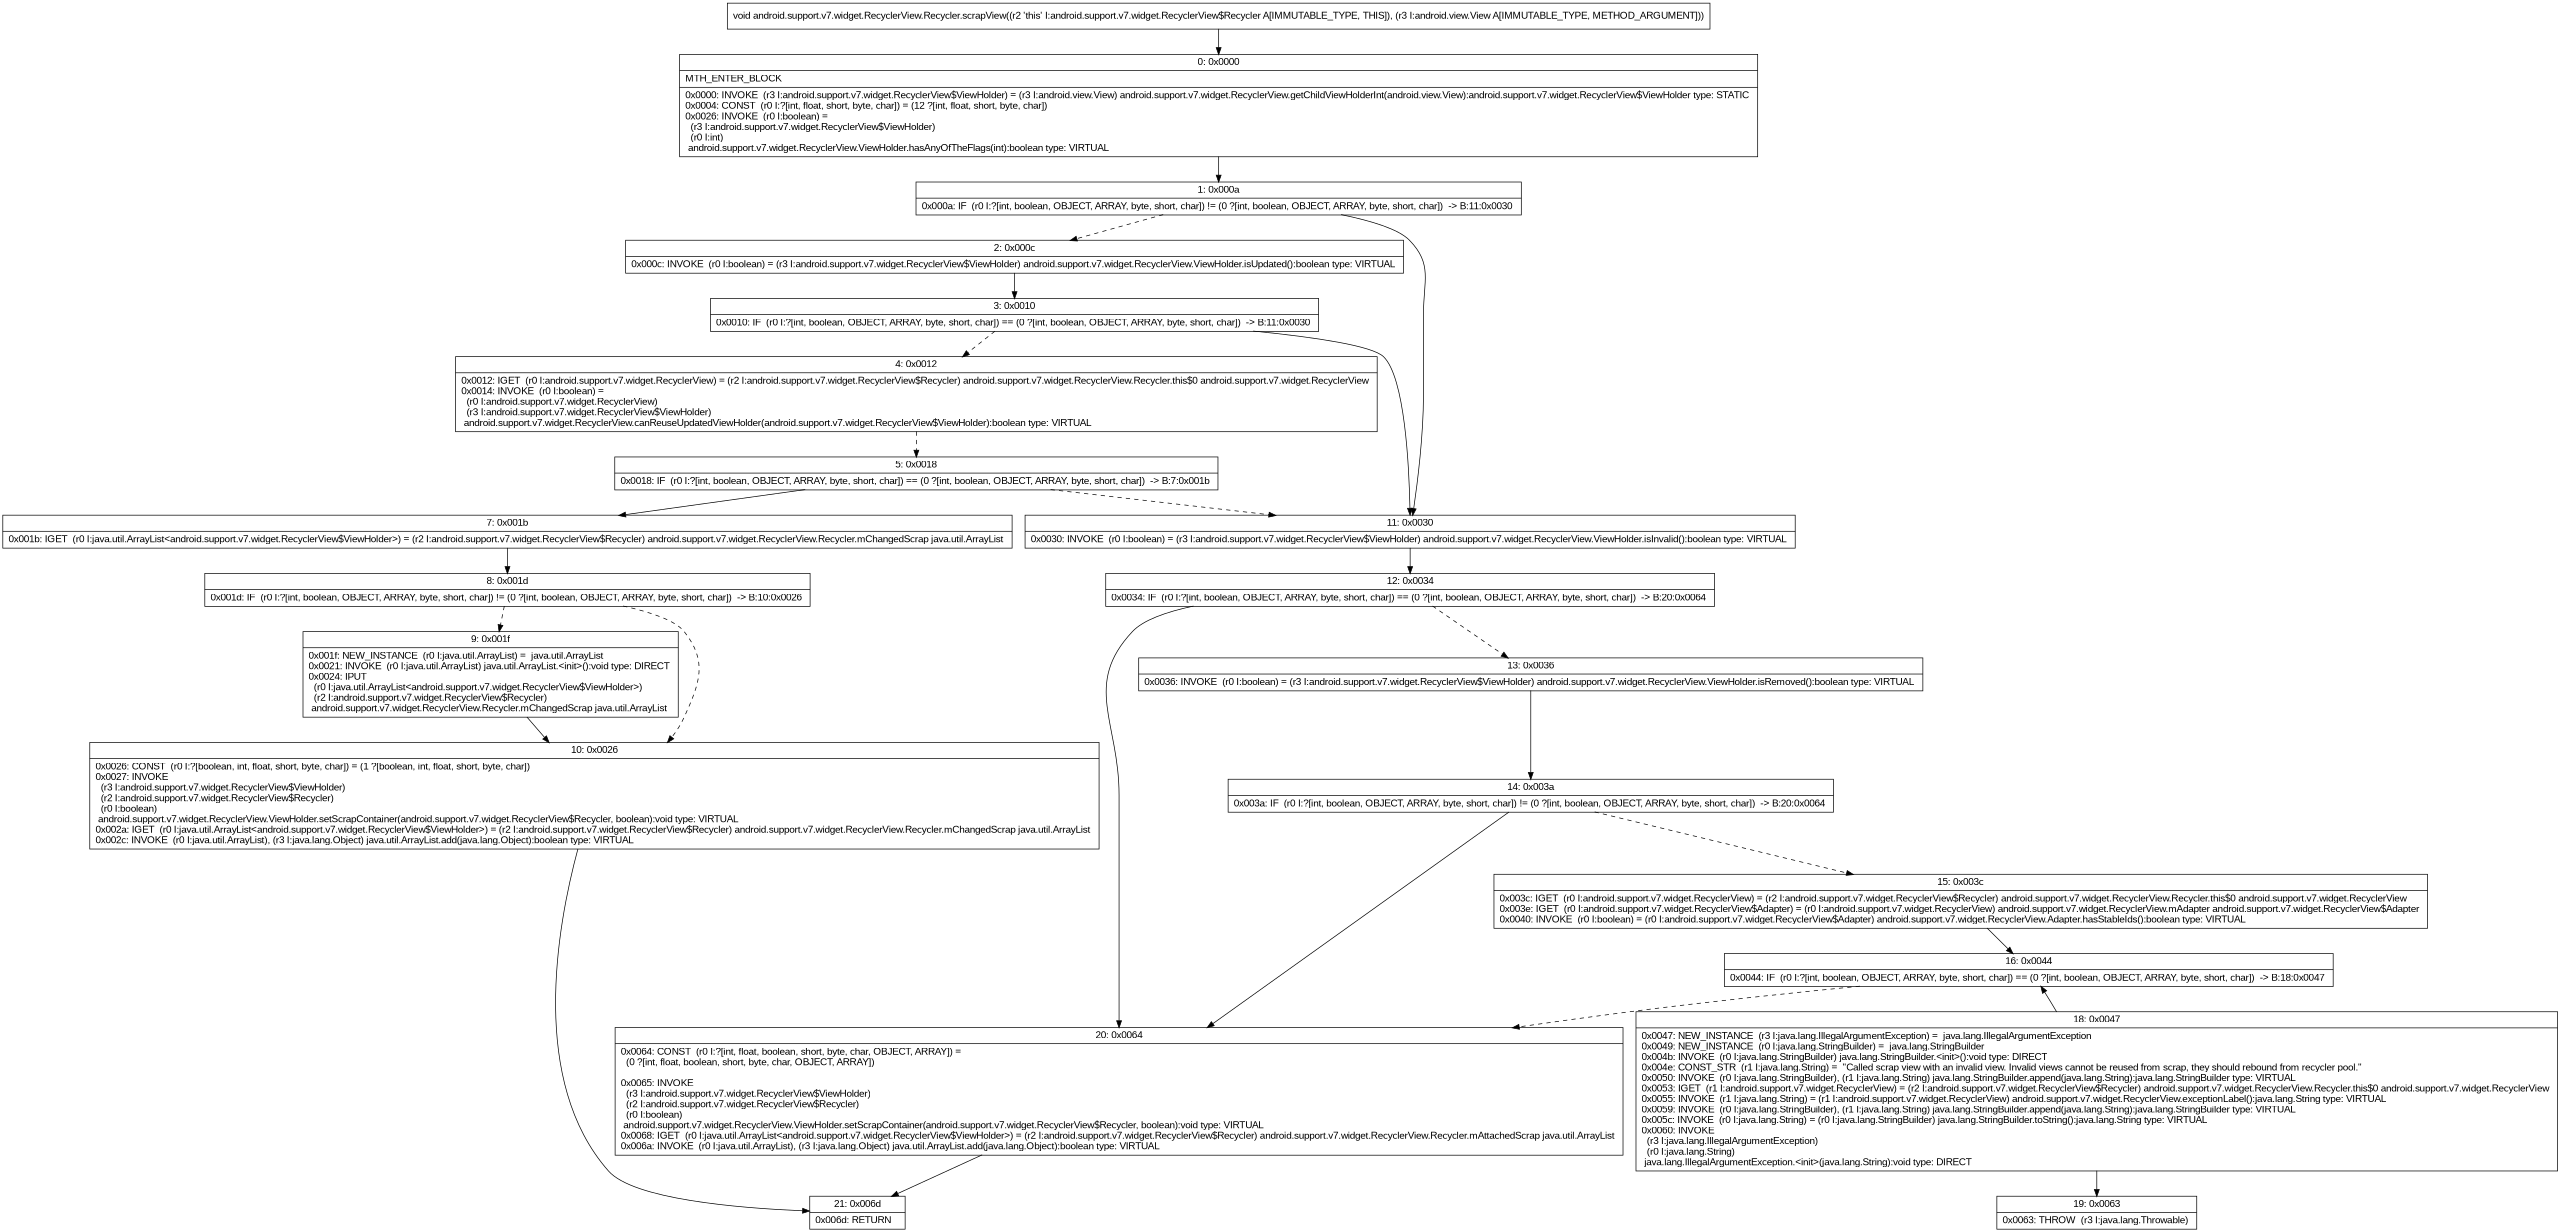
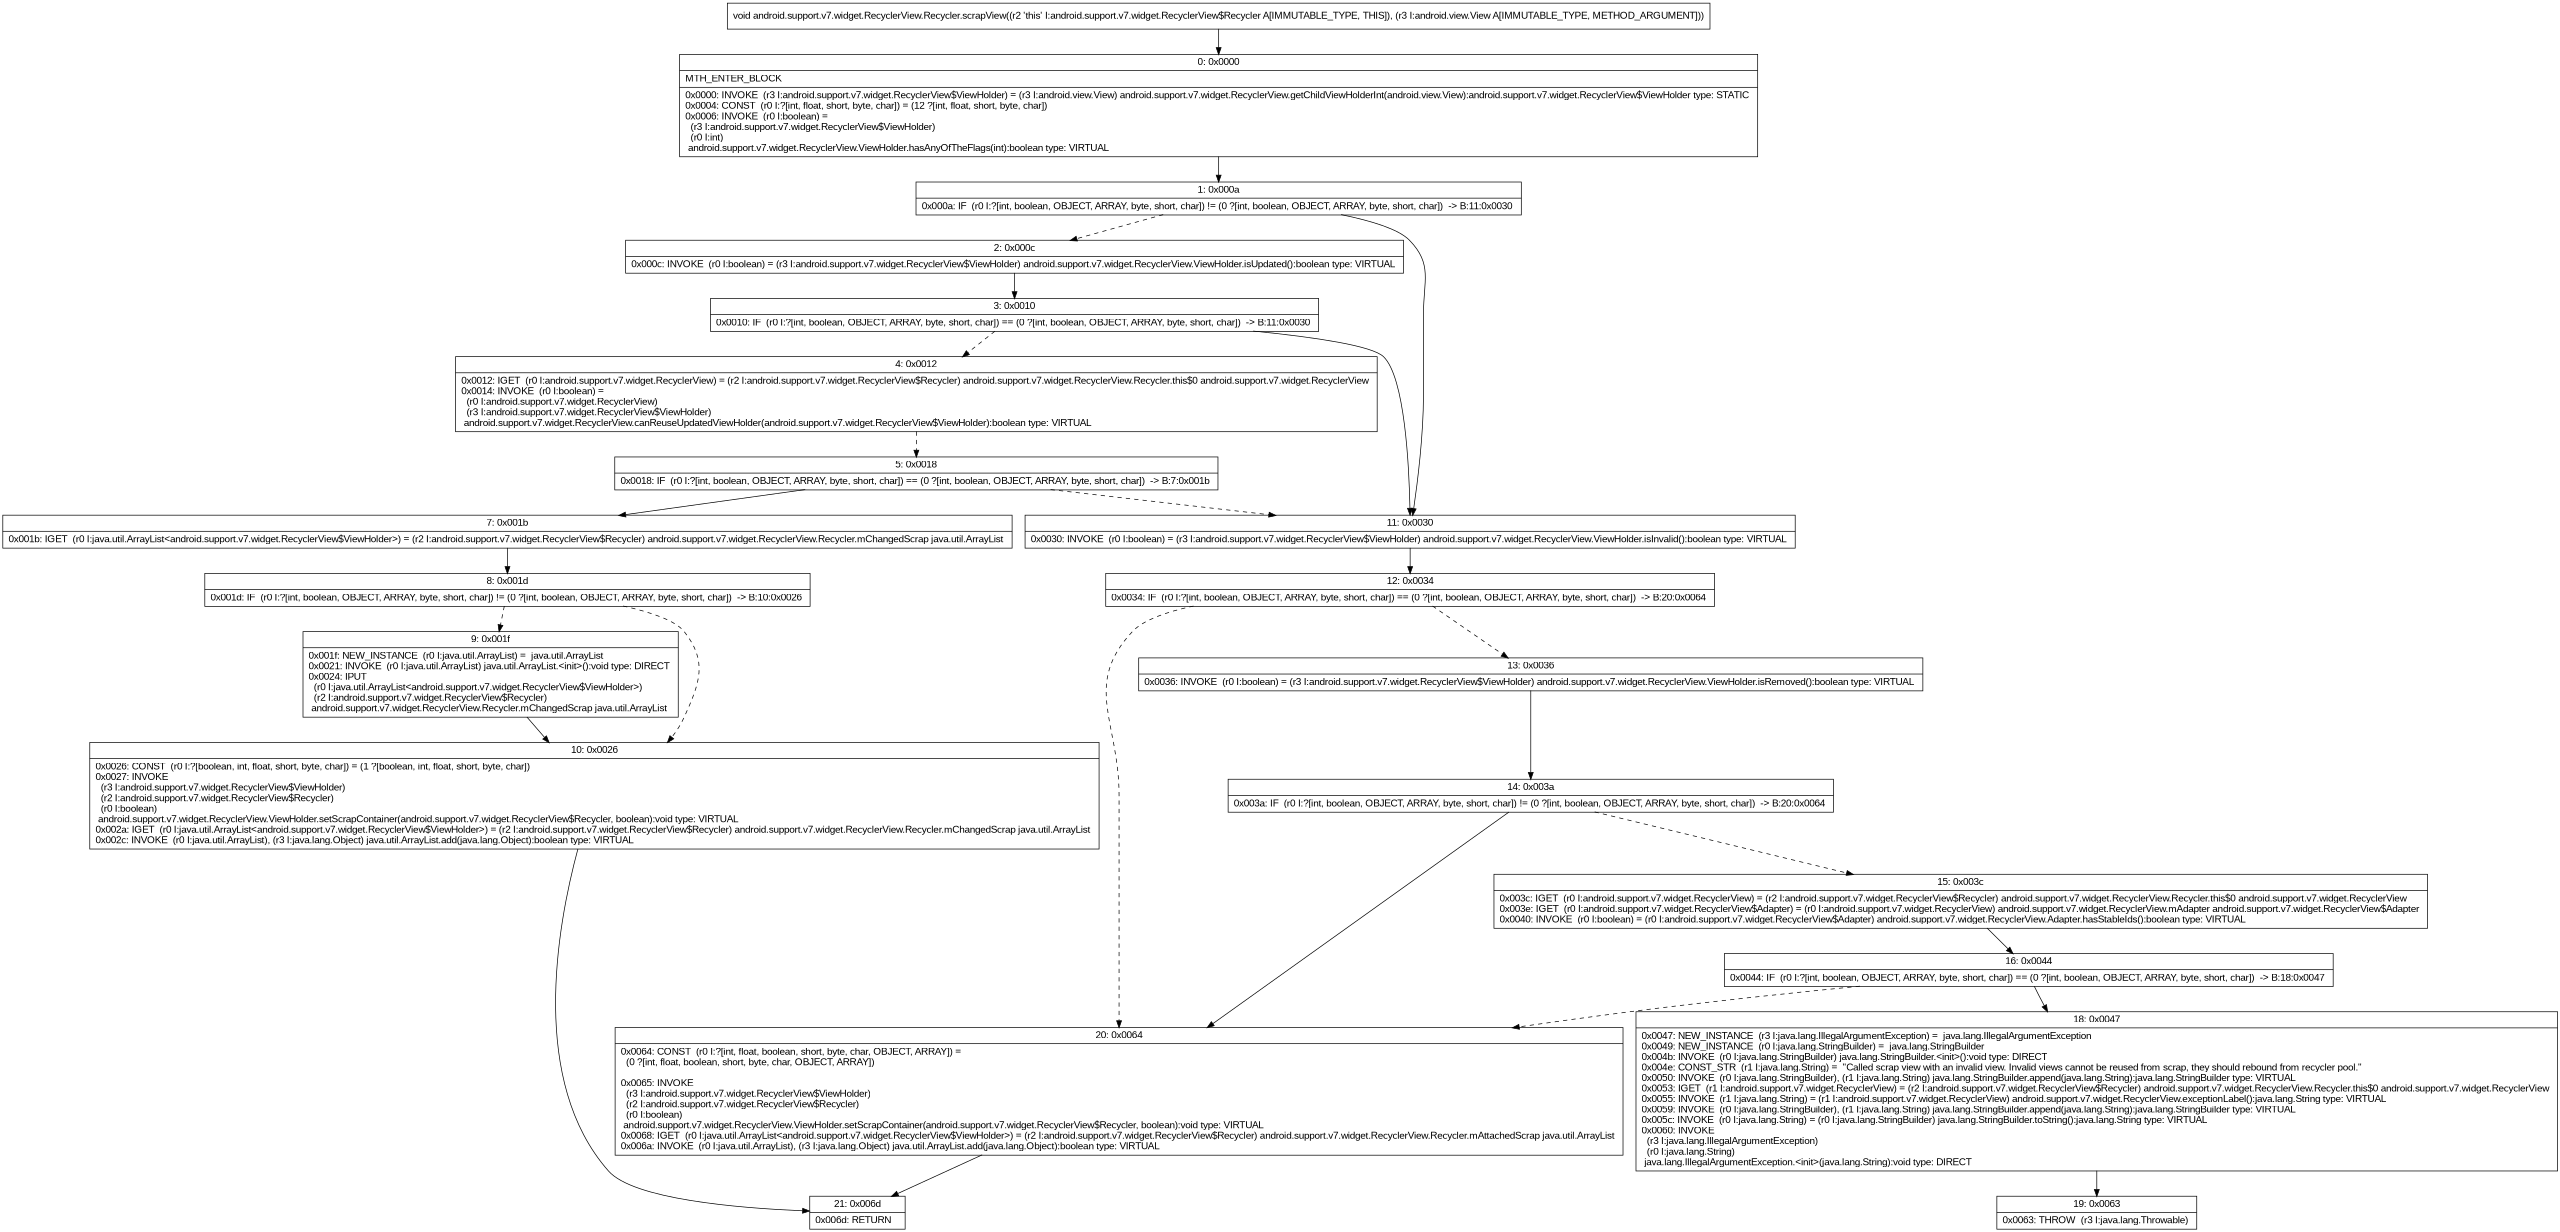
node "0: 0x0000": text "0x0026: INVOKE  (r0 I:boolean) =" -> "0x0006: INVOKE  (r0 I:boolean) ="
edge "12: 0x0034" -> "20: 0x0064": style solid -> dashed
edge "18: 0x0047" -> "16: 0x0044": reversed
